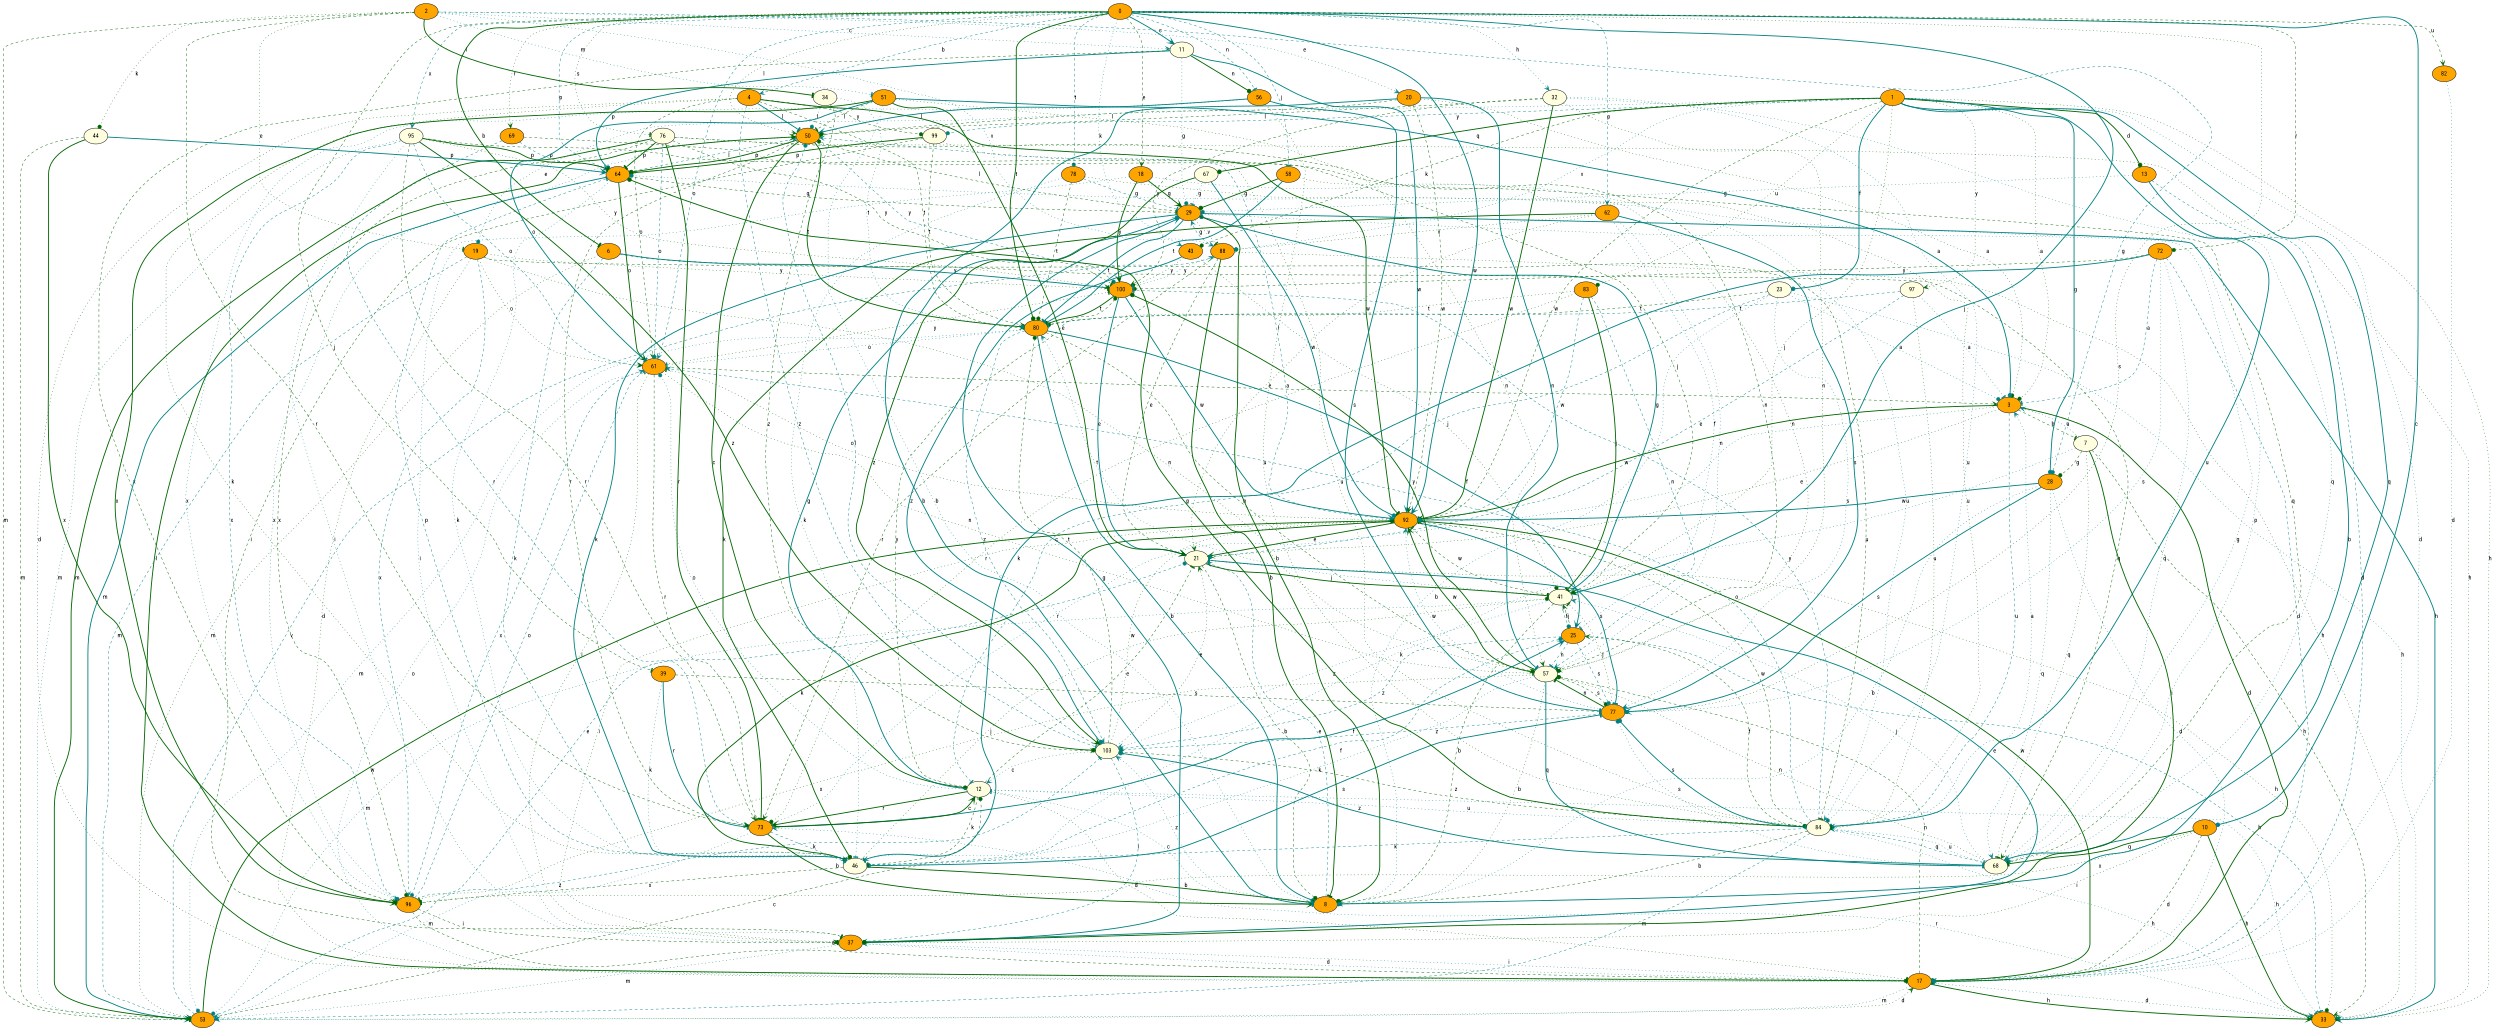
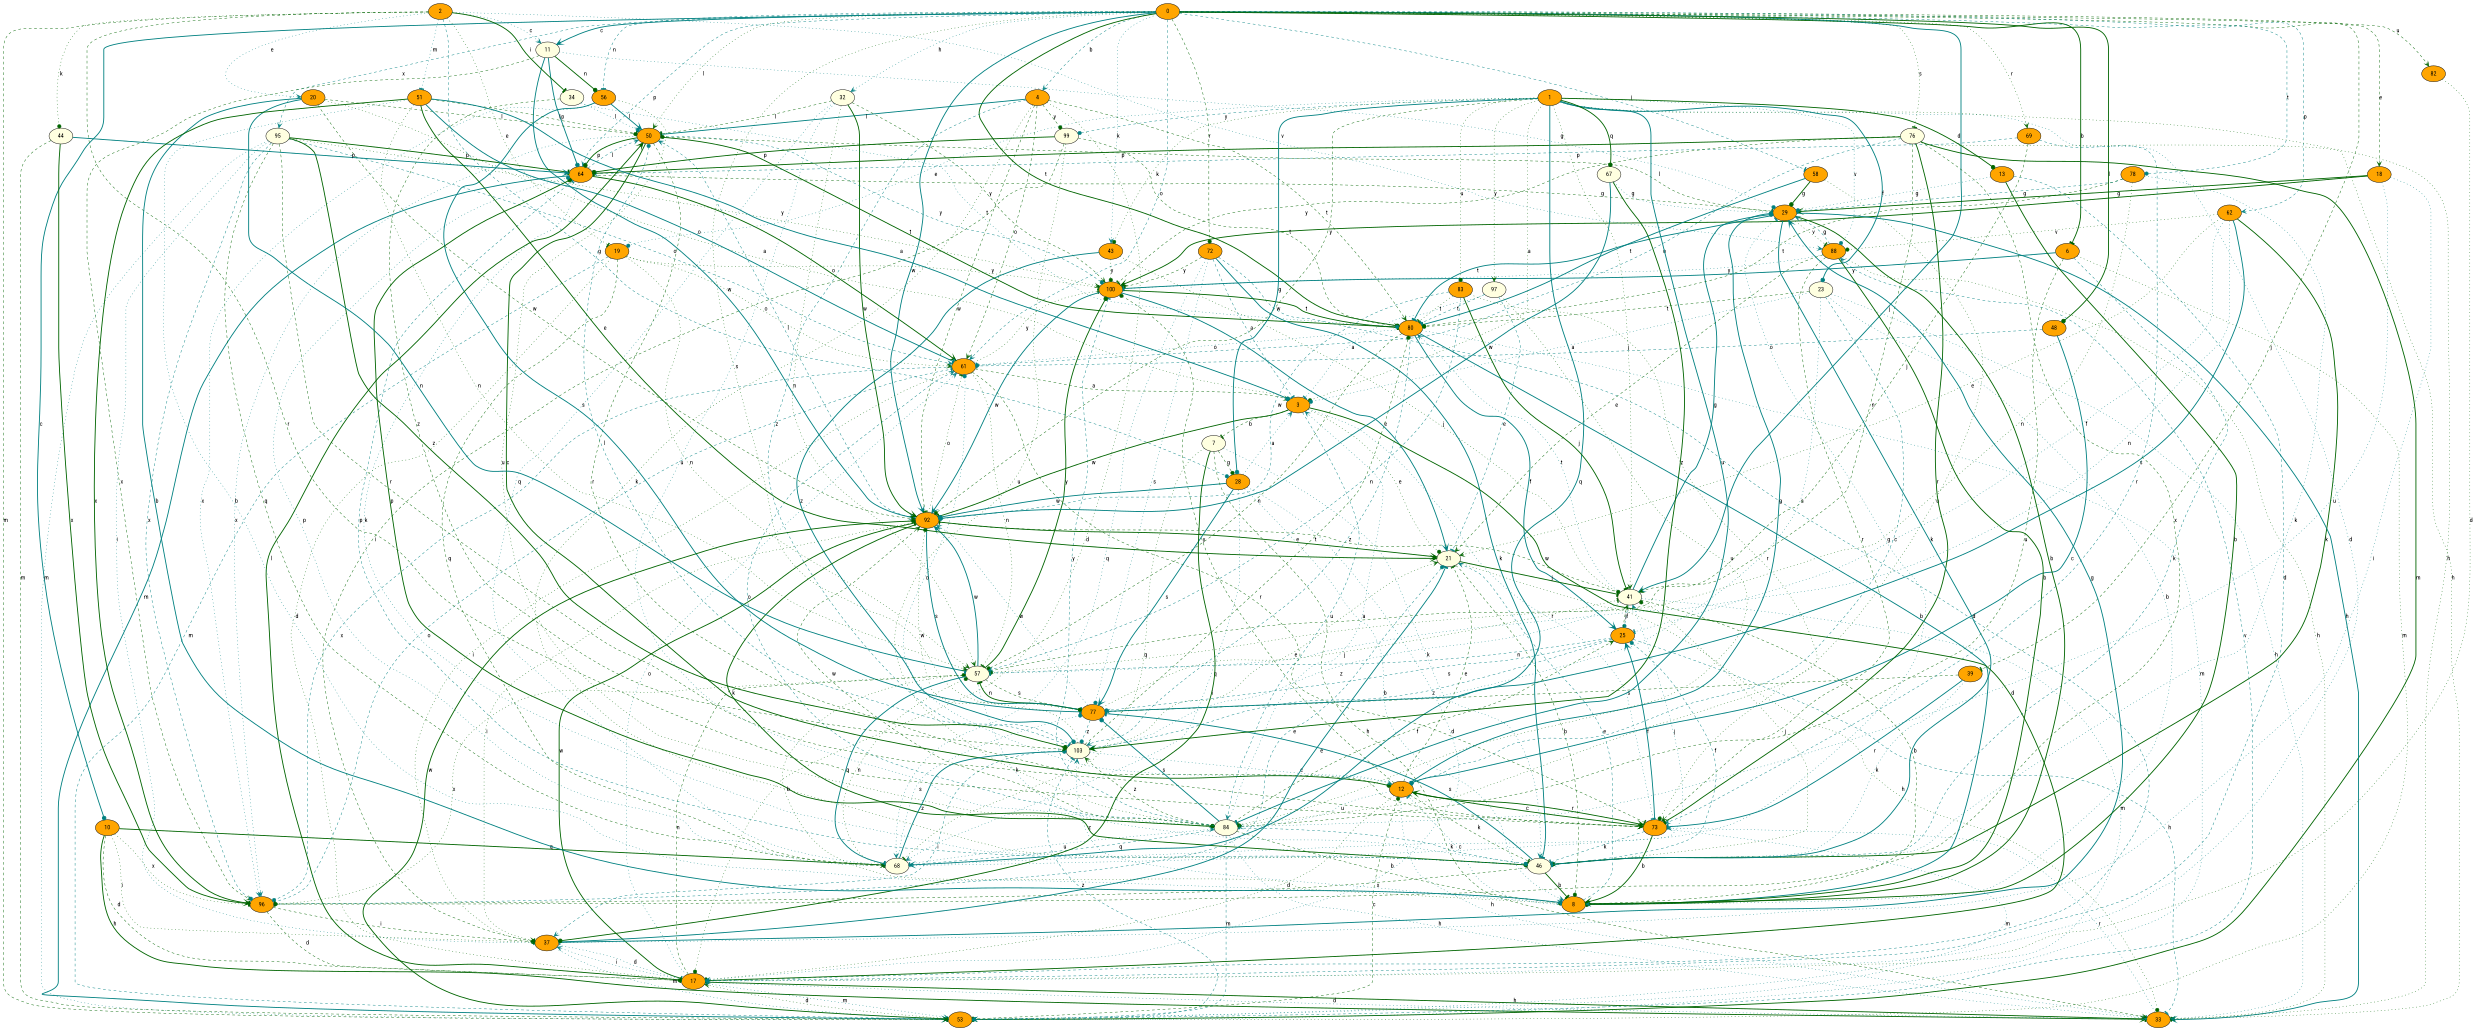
edge "1" -> "43": style dashed -> dotted
edge "4" -> "92": style bold -> dashed
node "48": added
edge "7" -> "3": now "28" -> "3"
edge "97" -> "21": arrowhead dot -> tee
edge "19" -> "96": removed, label "x"
edge "57" -> "92": color darkgreen -> teal
edge "82" -> "17": color teal -> darkgreen
node "12": fillcolor lightyellow -> orange
edge "13" -> "8": color teal -> darkgreen
